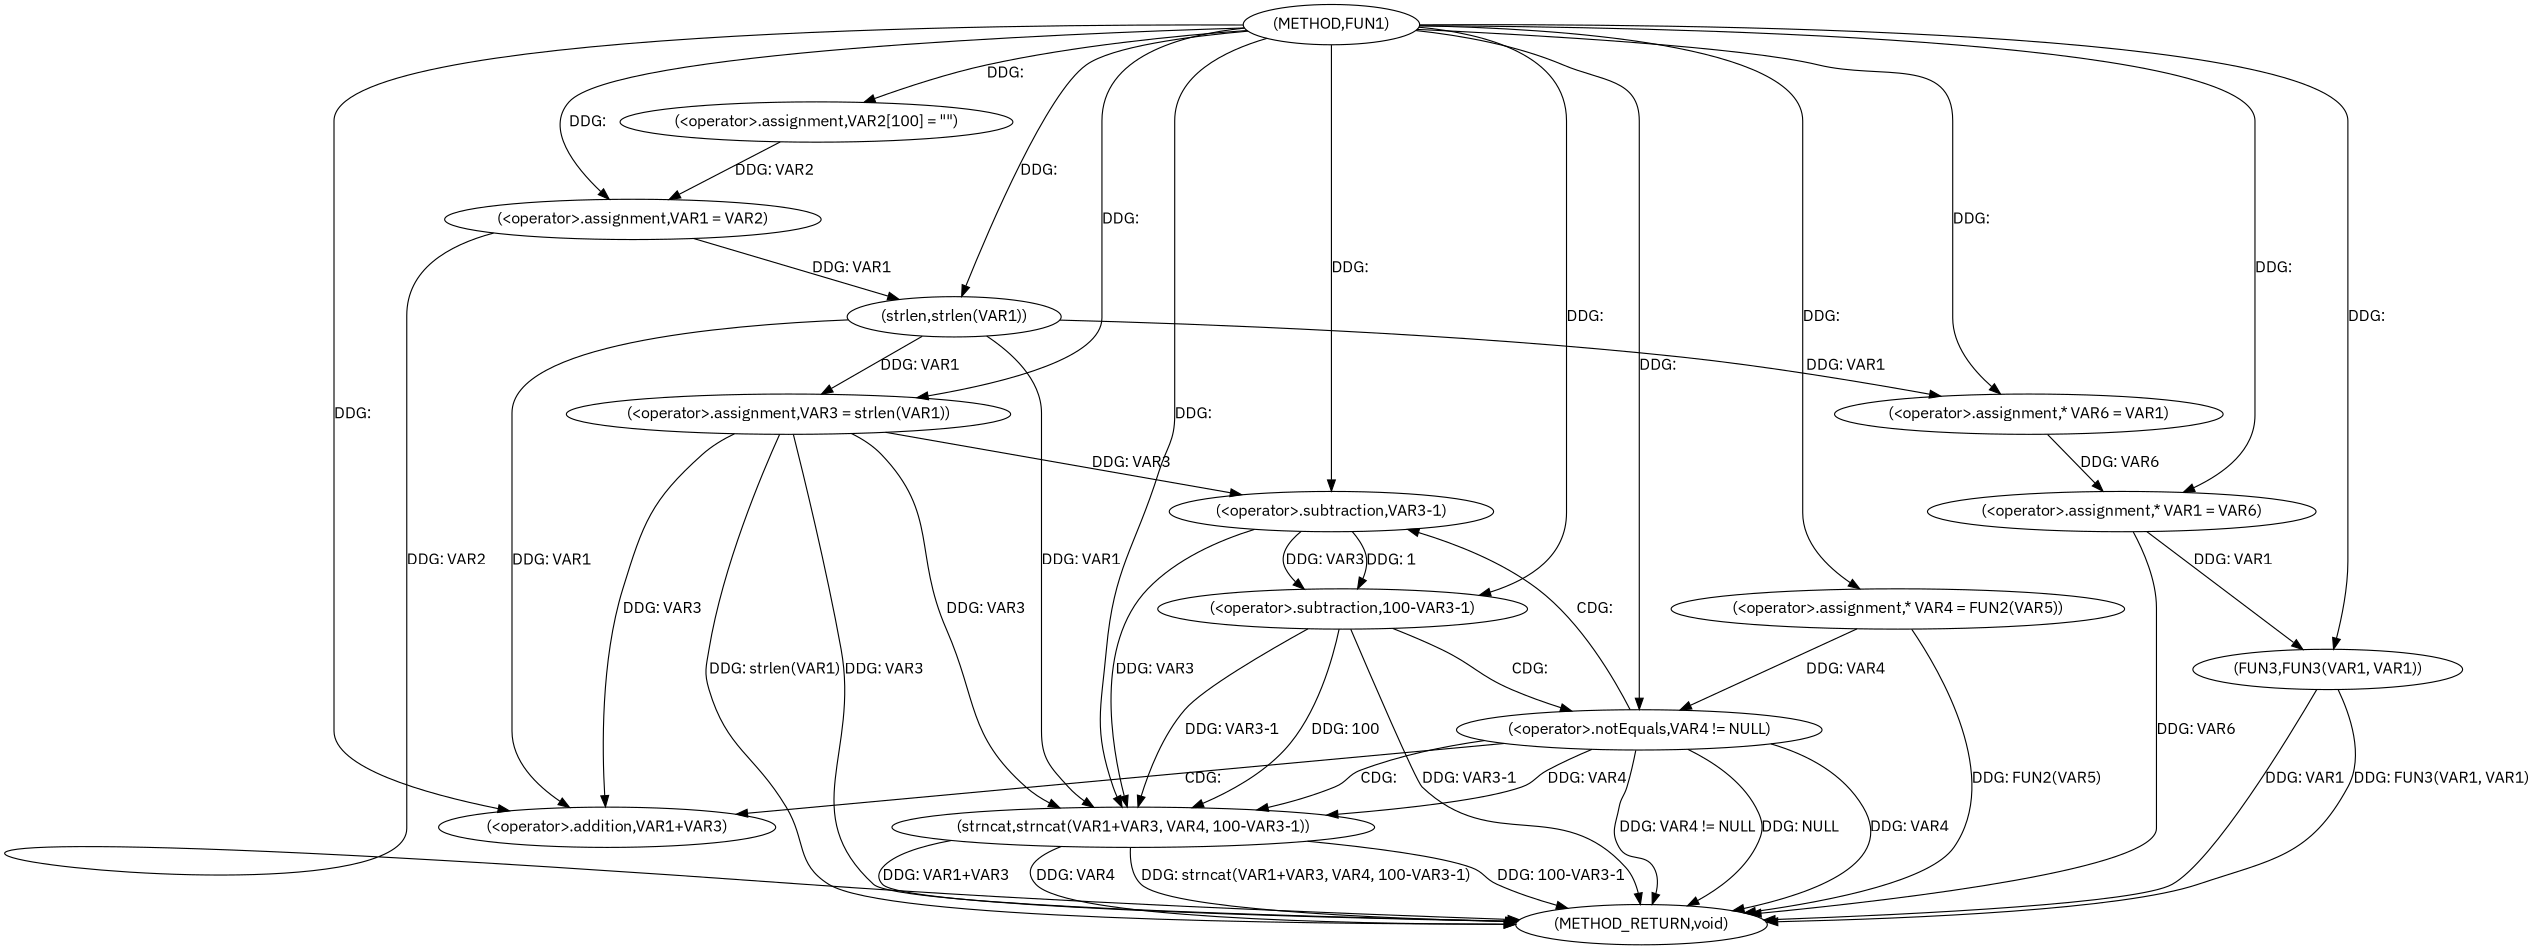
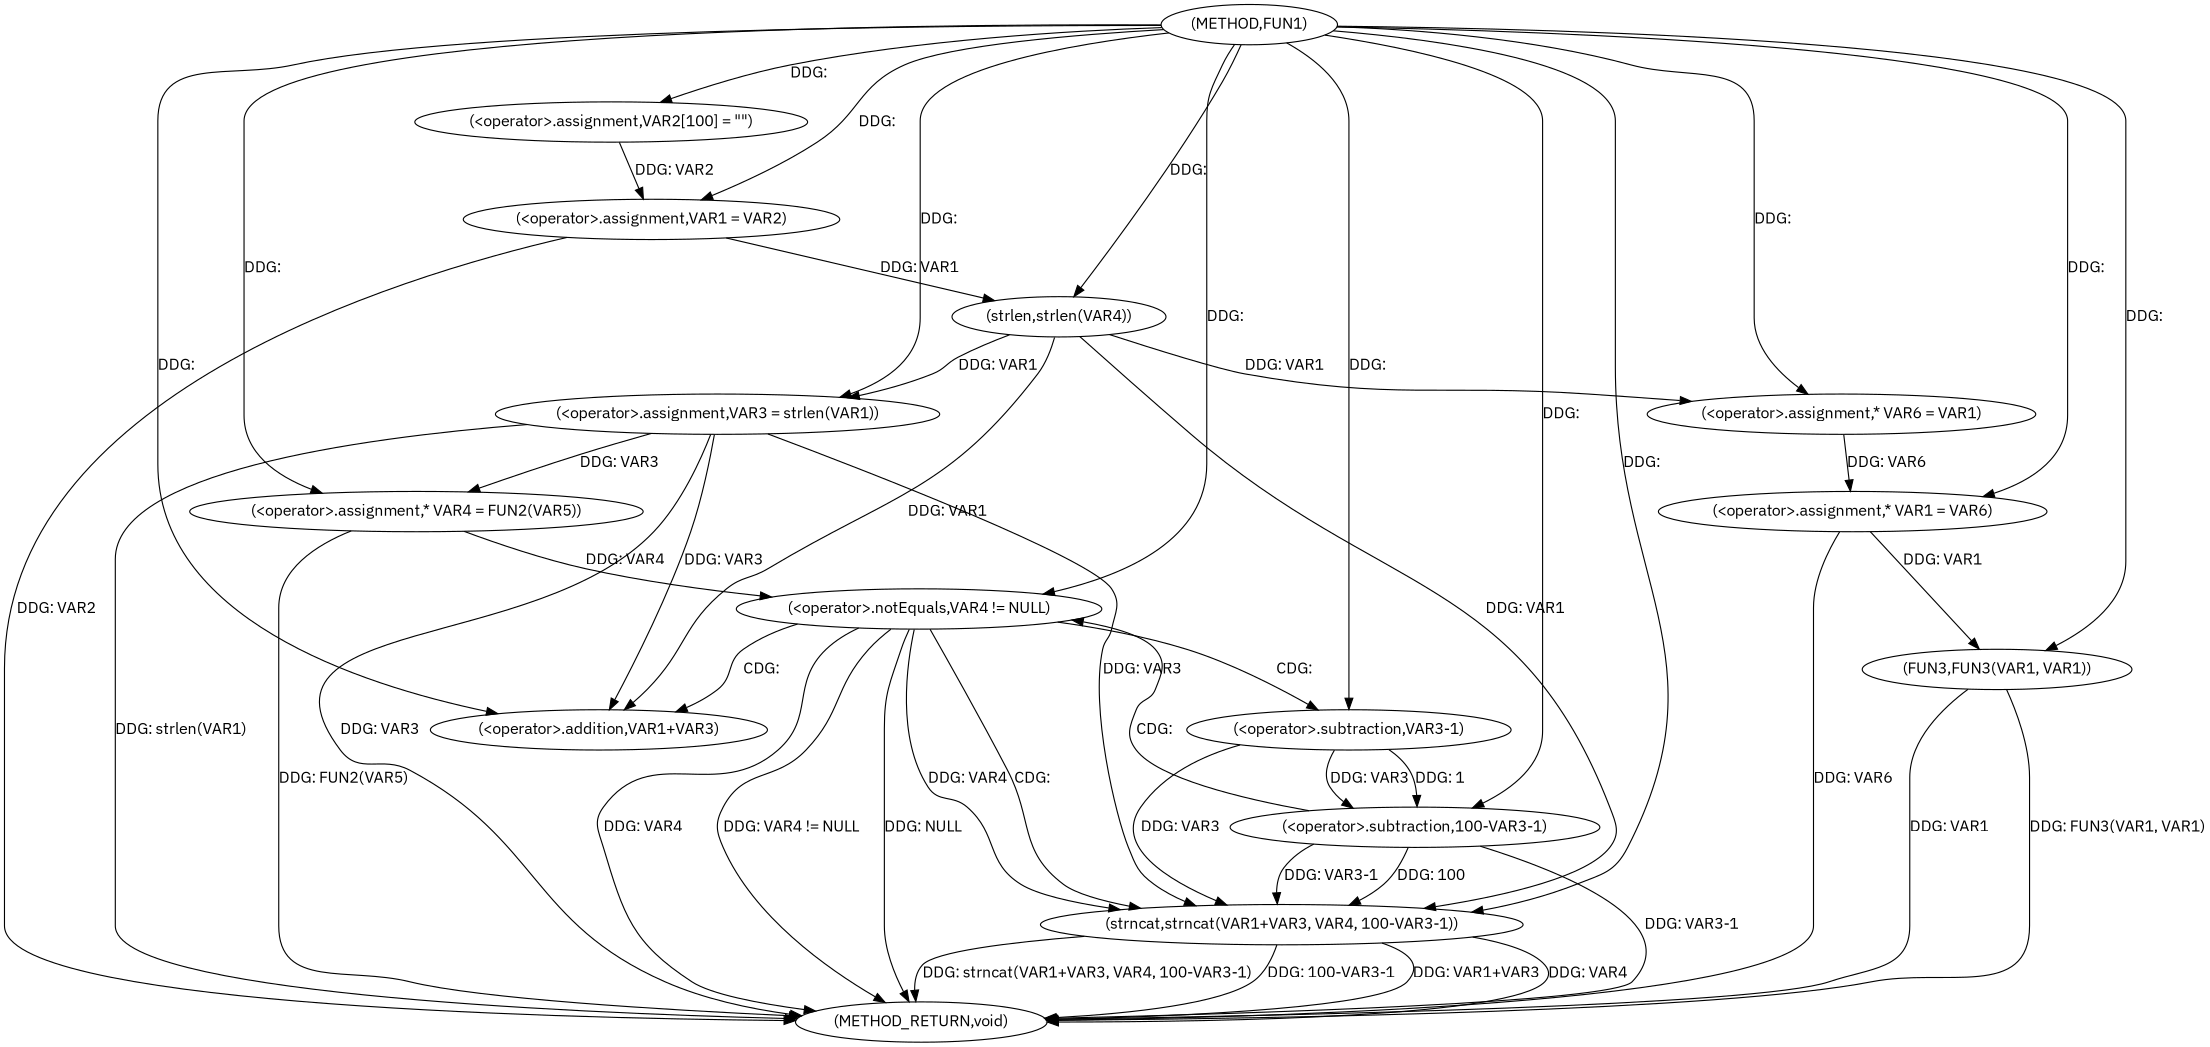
node "(strlen,strlen(VAR1))": label "(strlen,strlen(VAR1))" -> "(strlen,strlen(VAR4))"
edge "(<operator>.assignment,VAR3 = strlen(VAR1))" -> "(<operator>.subtraction,VAR3-1)": now "(<operator>.assignment,VAR3 = strlen(VAR1))" -> "(<operator>.assignment,* VAR4 = FUN2(VAR5))"
